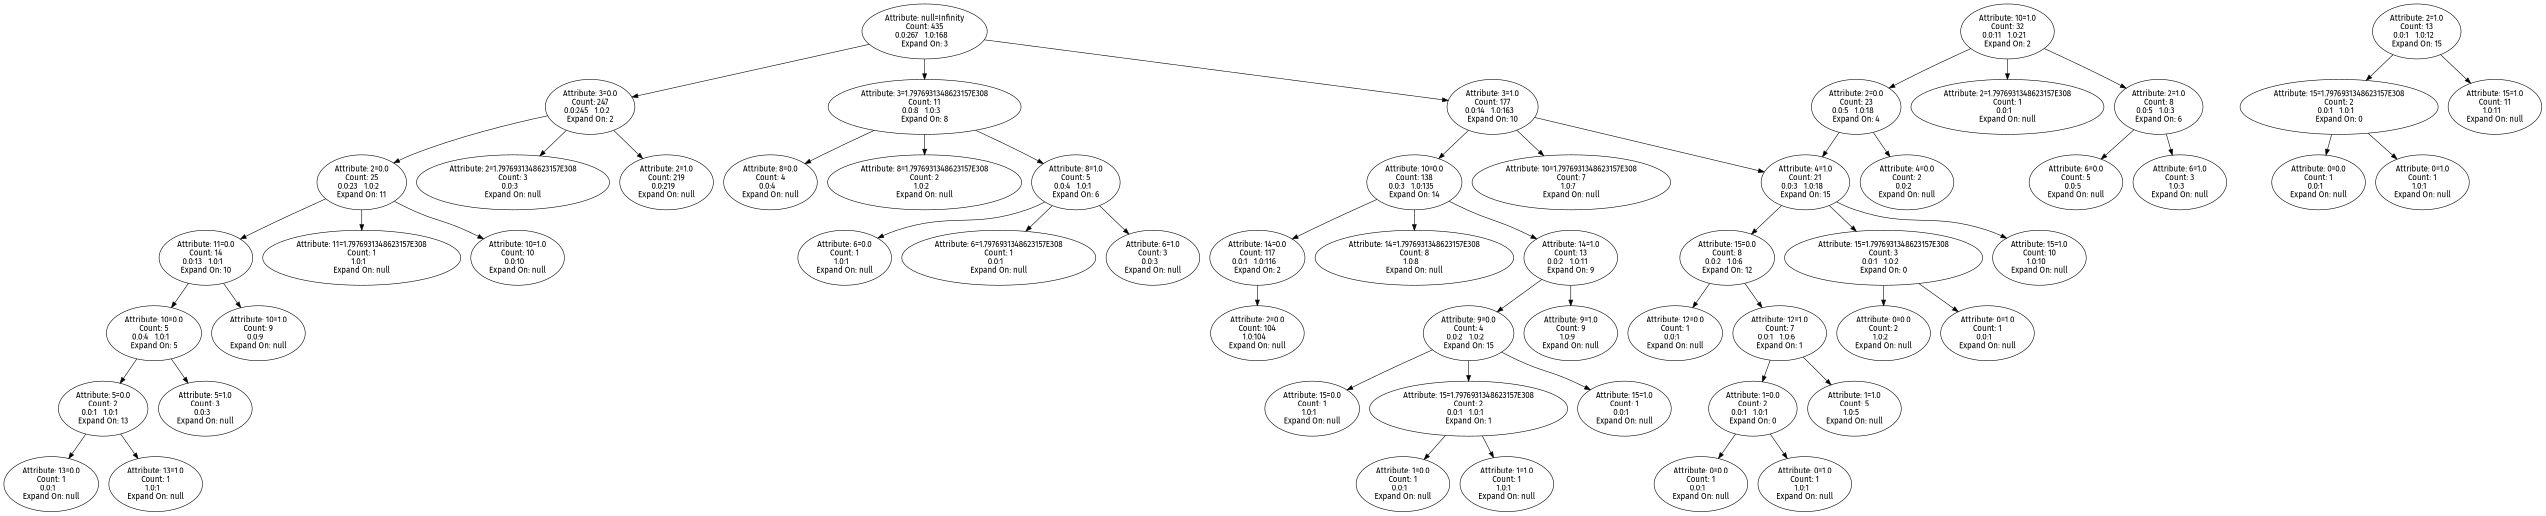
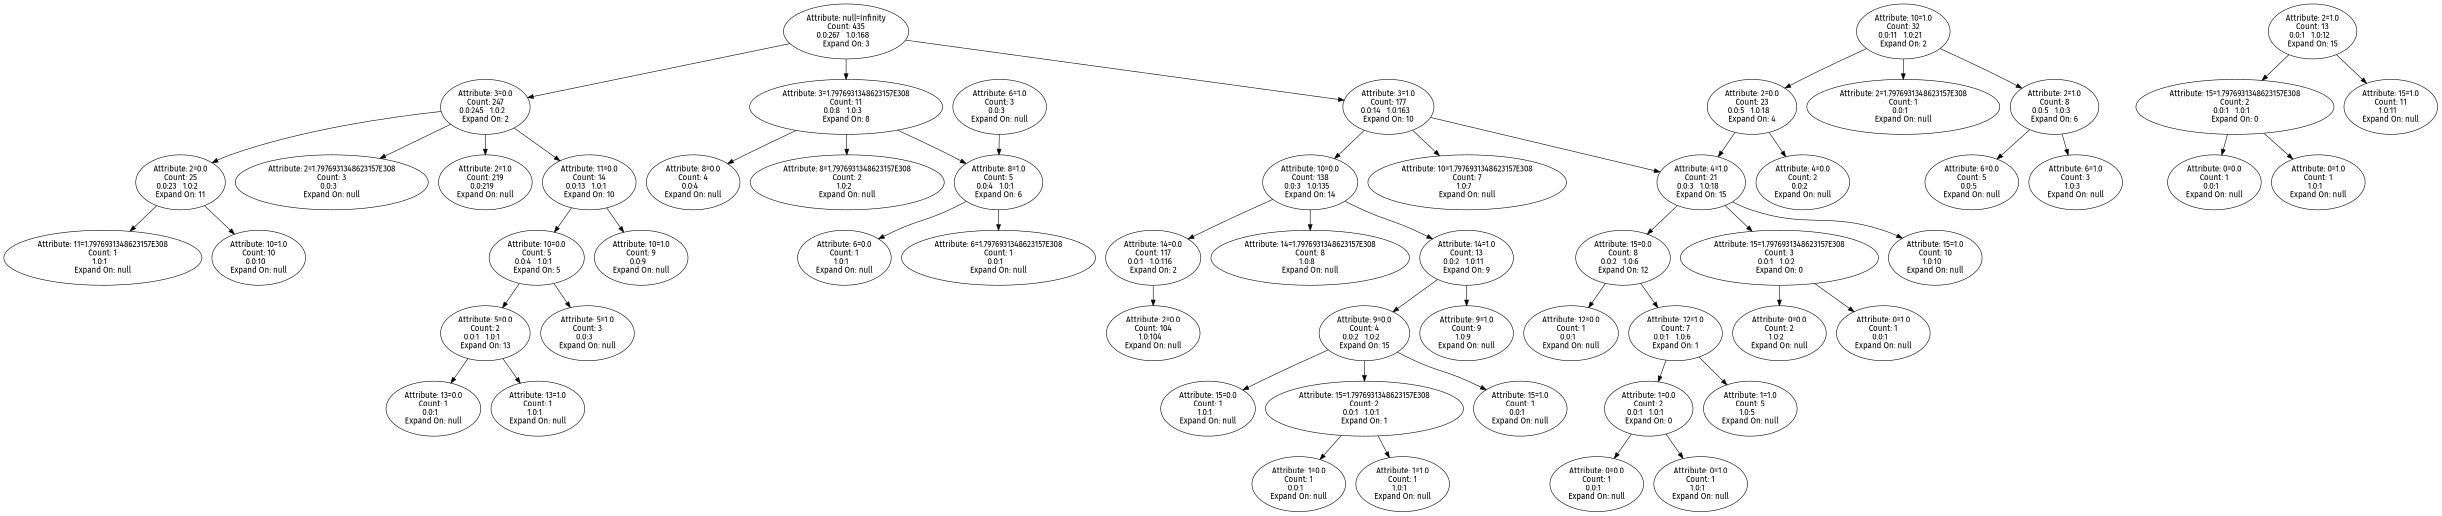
edge "Attribute: 2=0.0 Count: 25 0.0:23   1.0:2 Expand On: 11" -> "Attribute: 11=0.0 Count: 14 0.0:13   1.0:1 Expand On: 10": now "Attribute: 3=0.0 Count: 247 0.0:245   1.0:2 Expand On: 2" -> "Attribute: 11=0.0 Count: 14 0.0:13   1.0:1 Expand On: 10"
edge "Attribute: 8=1.0 Count: 5 0.0:4   1.0:1 Expand On: 6" -> "Attribute: 6=1.0 Count: 3 0.0:3 Expand On: null": reversed
